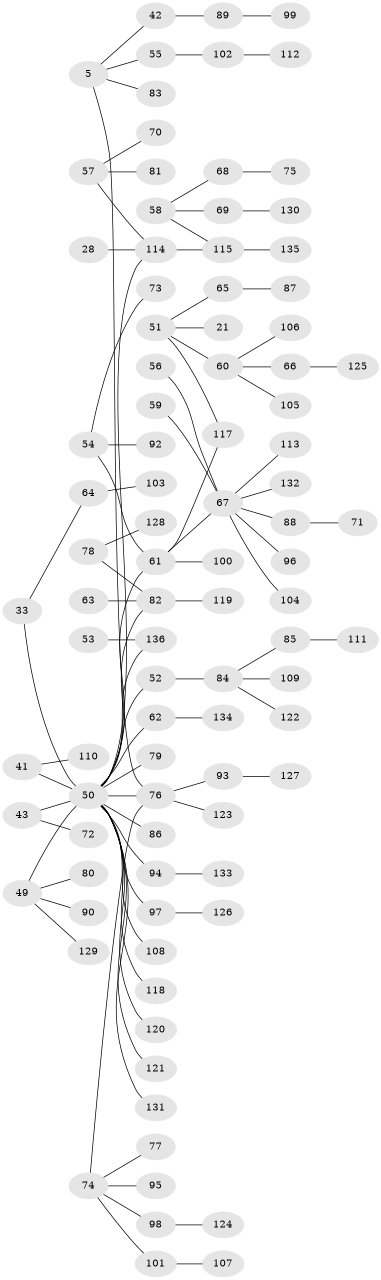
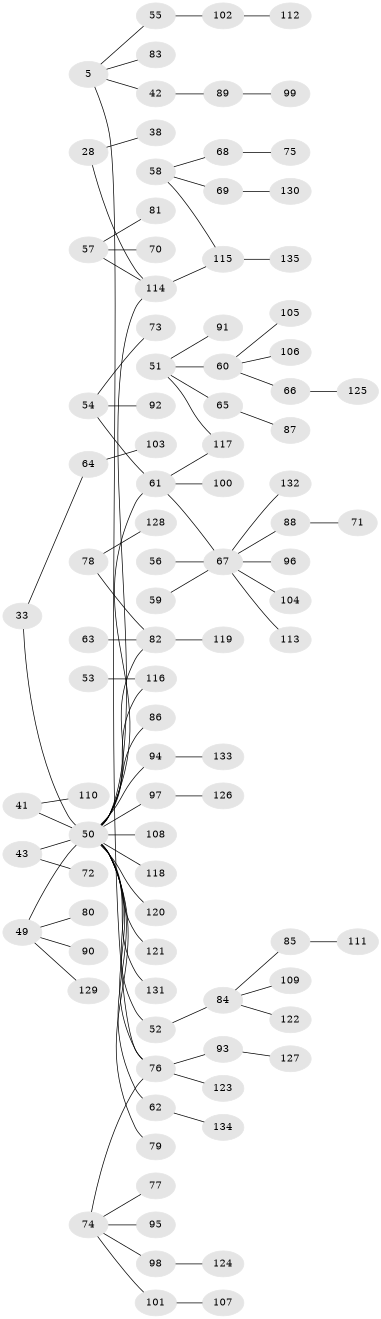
node "38": added
node "21": label "21" -> "91"
node "136": label "136" -> "116"
